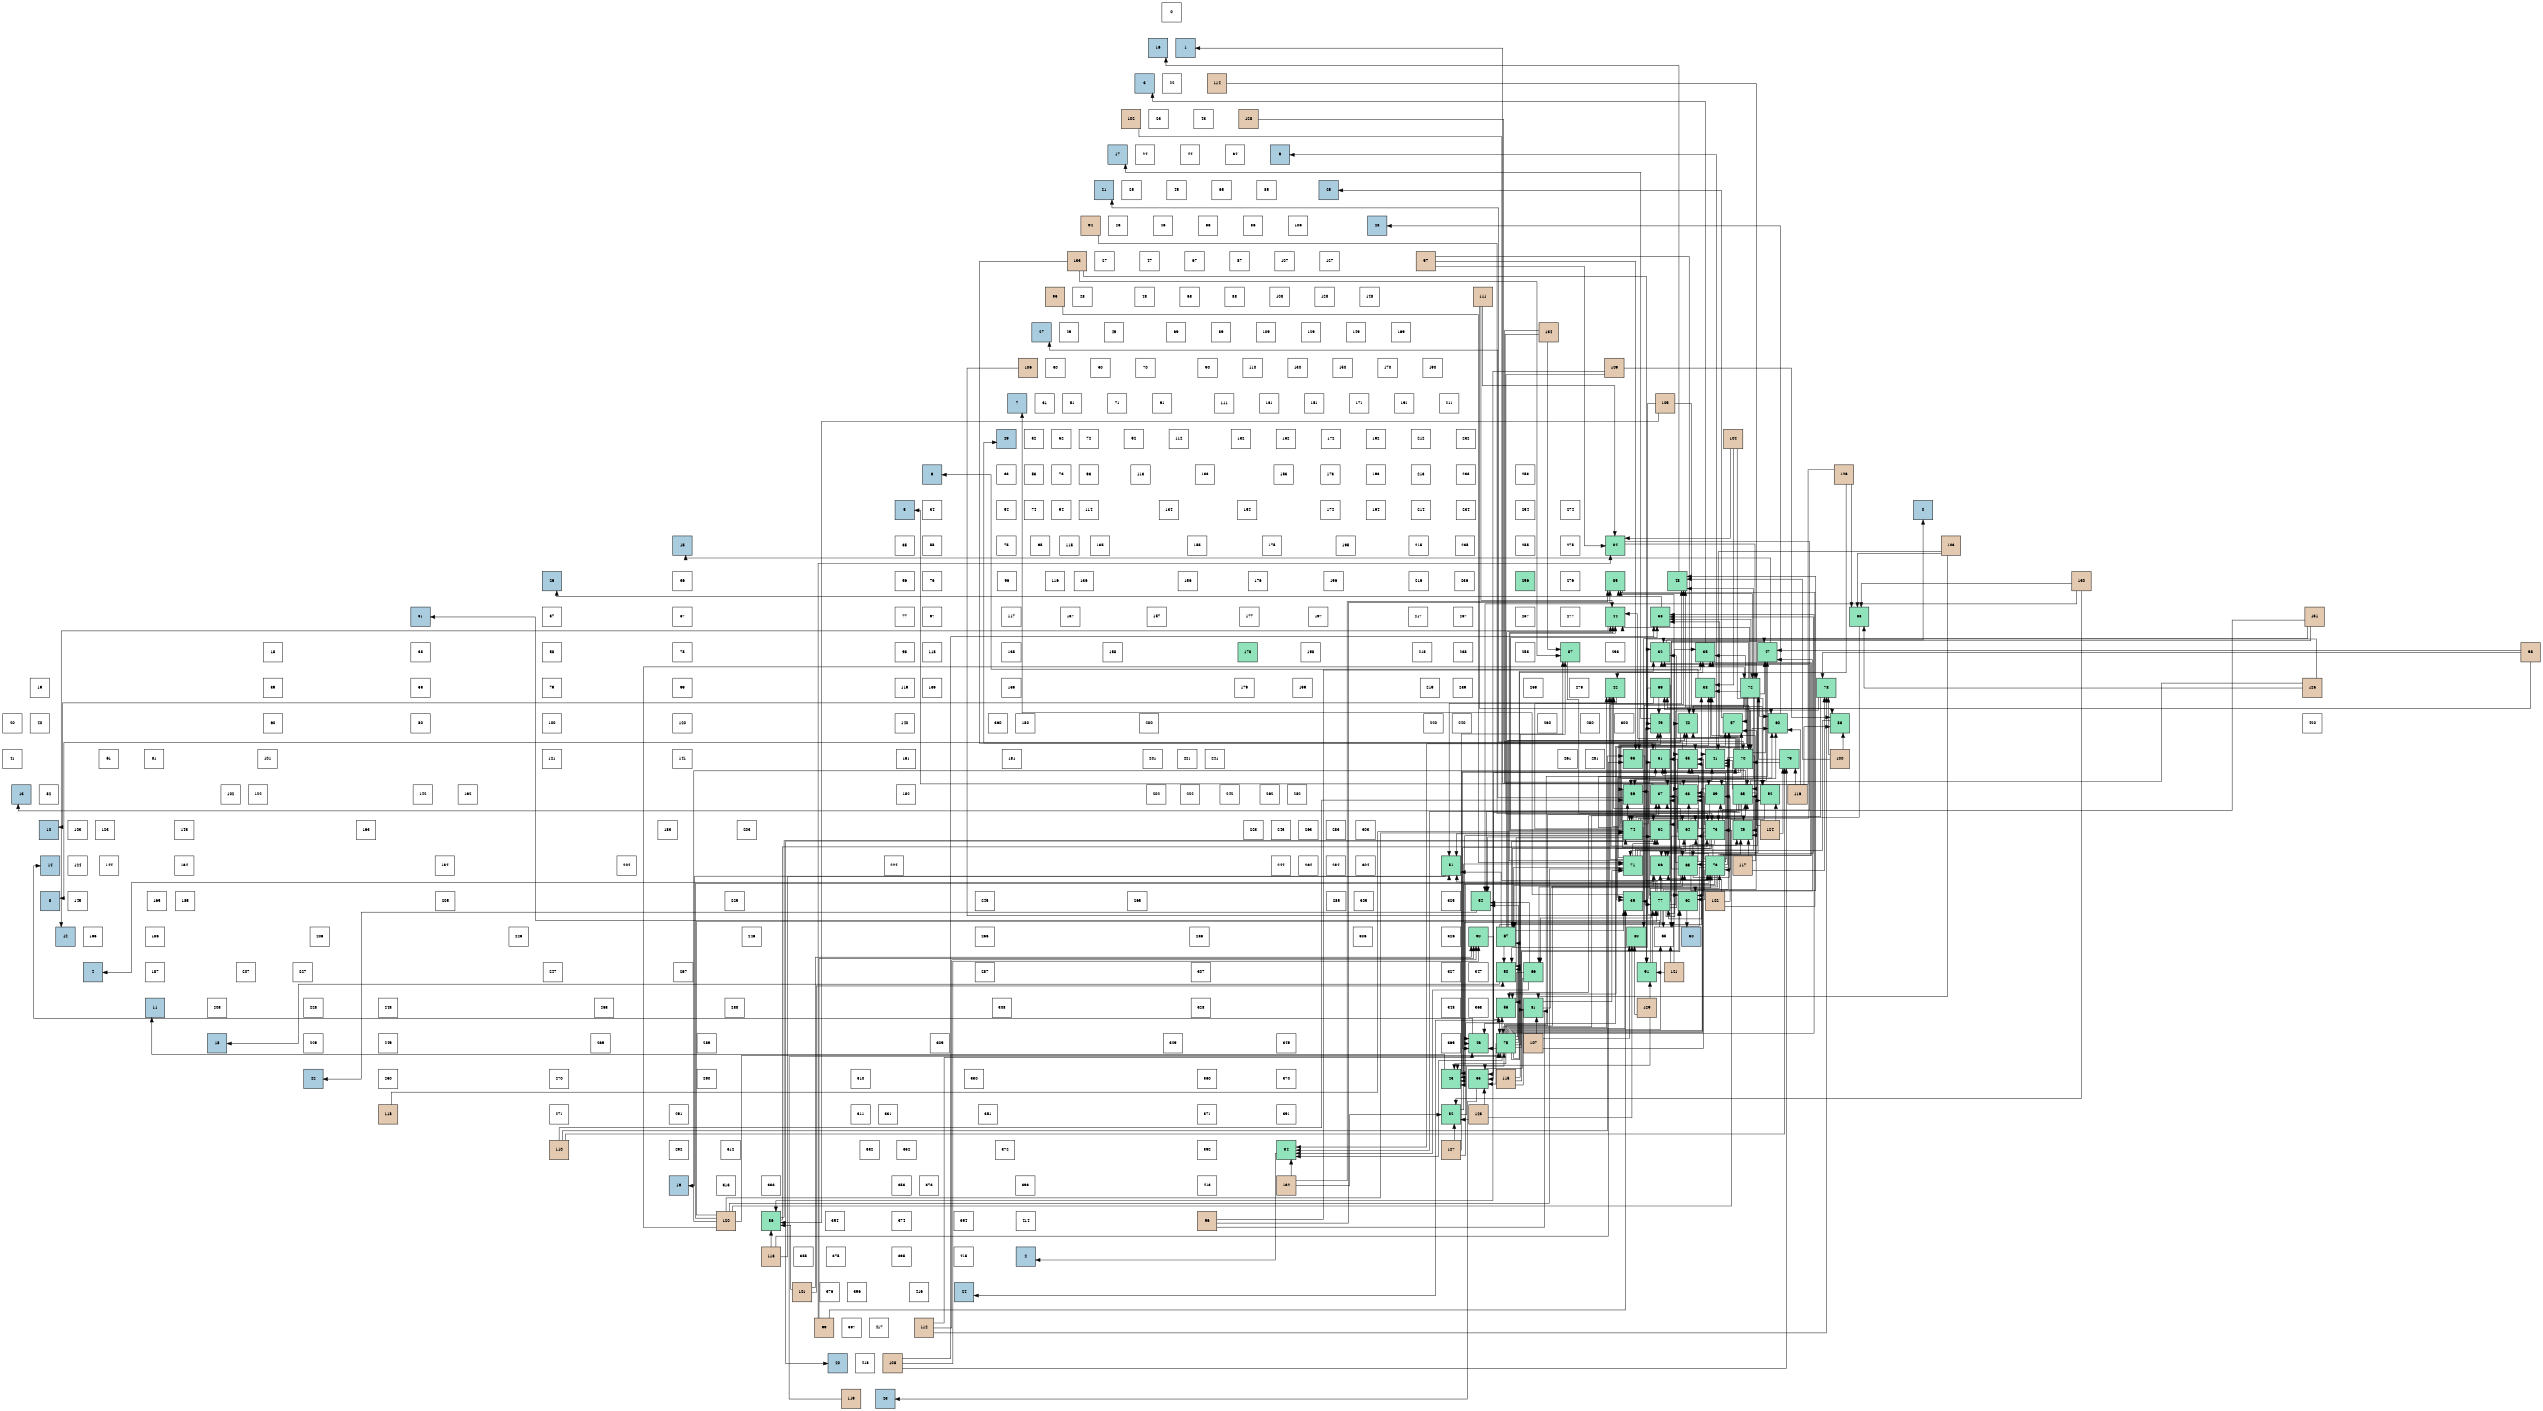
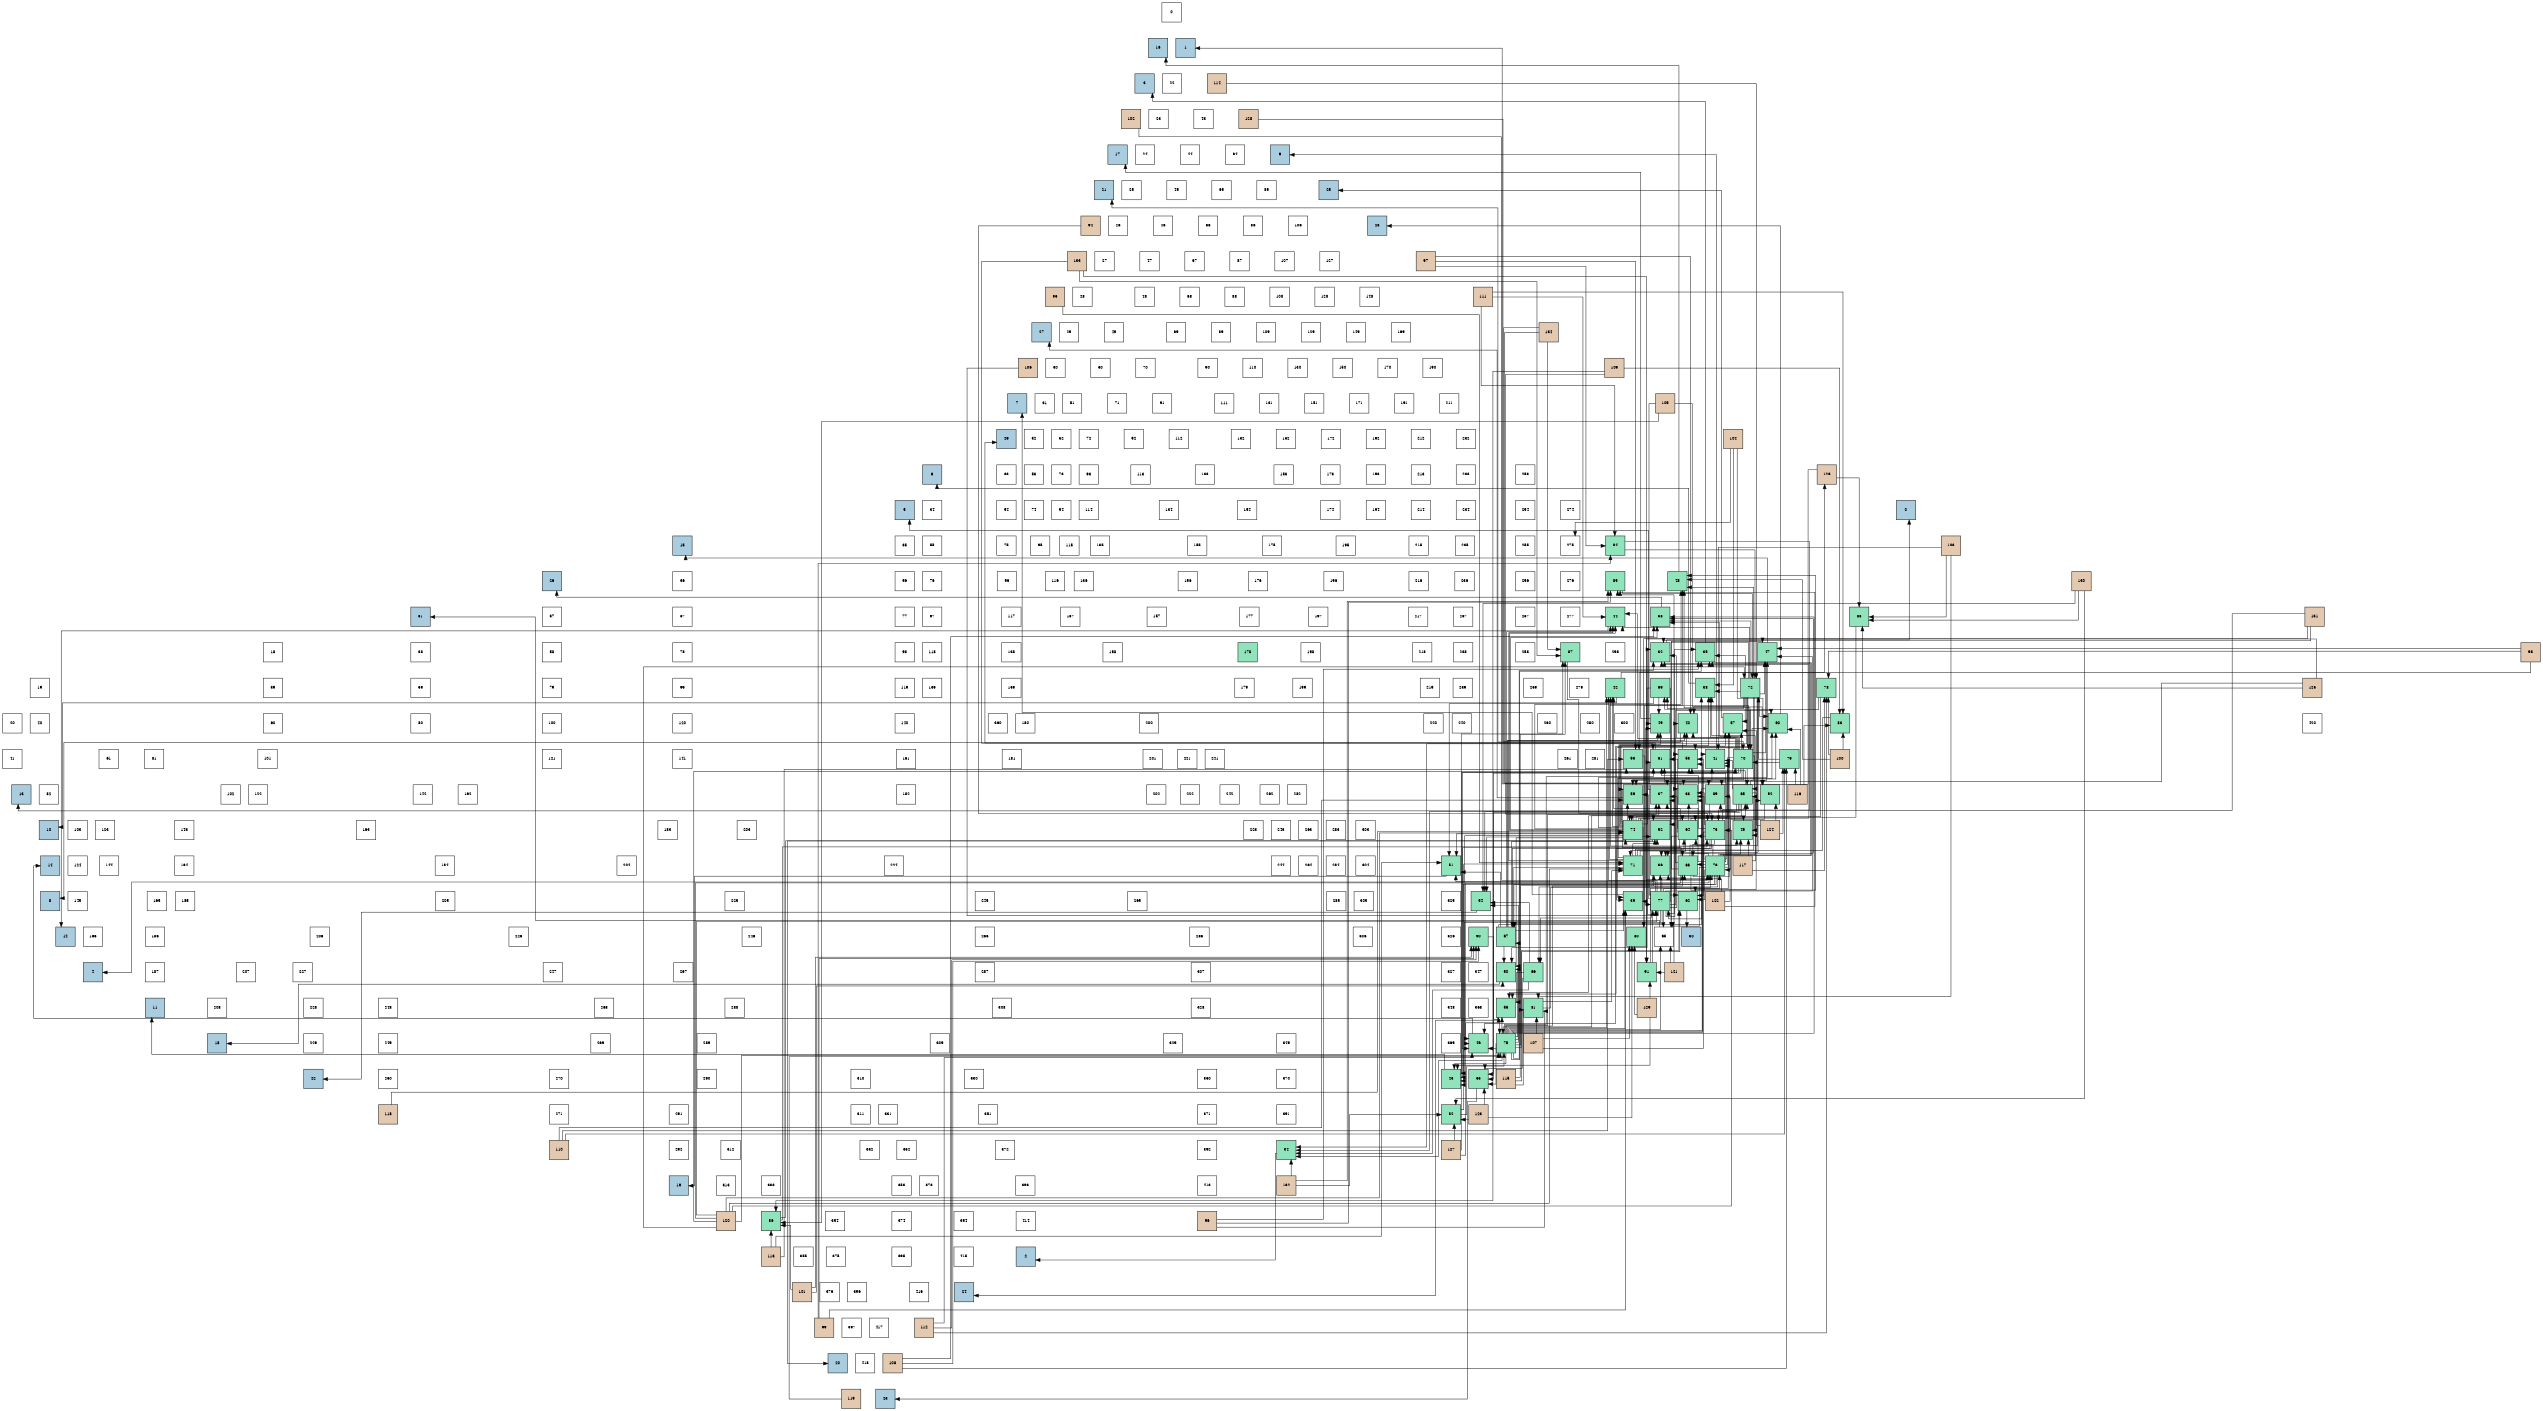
edge "104" -> "84": now "104" -> "275"
node "256": fillcolor #91e3bb -> #ffffff
edge "126" -> "42": reversed
